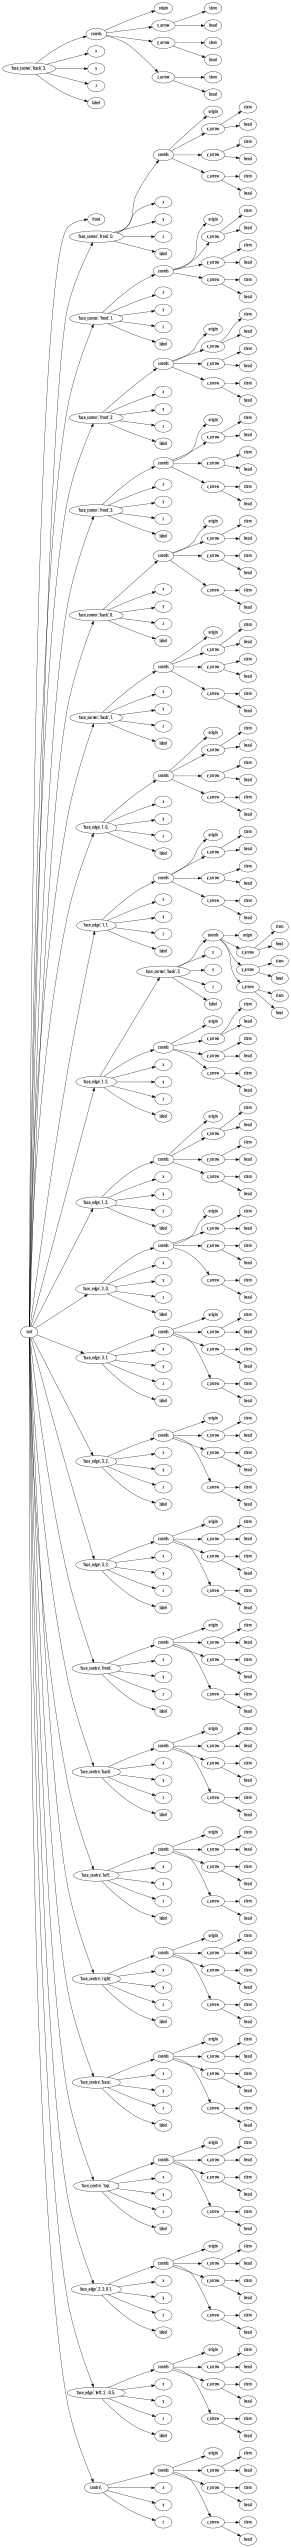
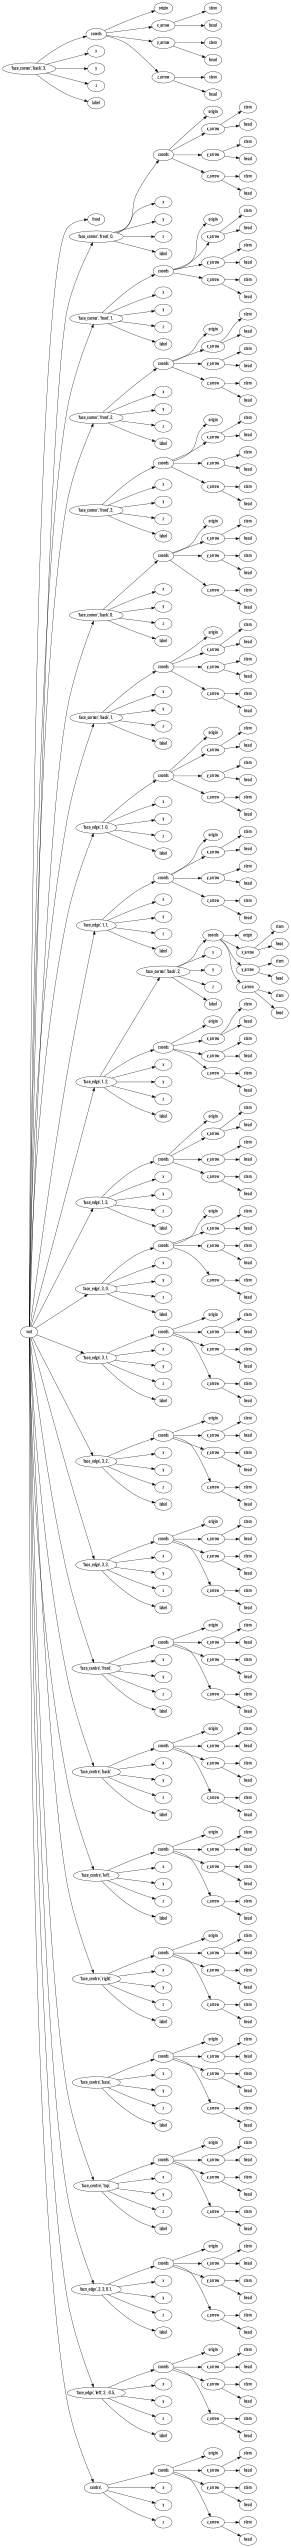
edge "root" -> "'face_corner', 'front', 3,": removed
edge "root" -> "'face_centre', 'base',": removed
